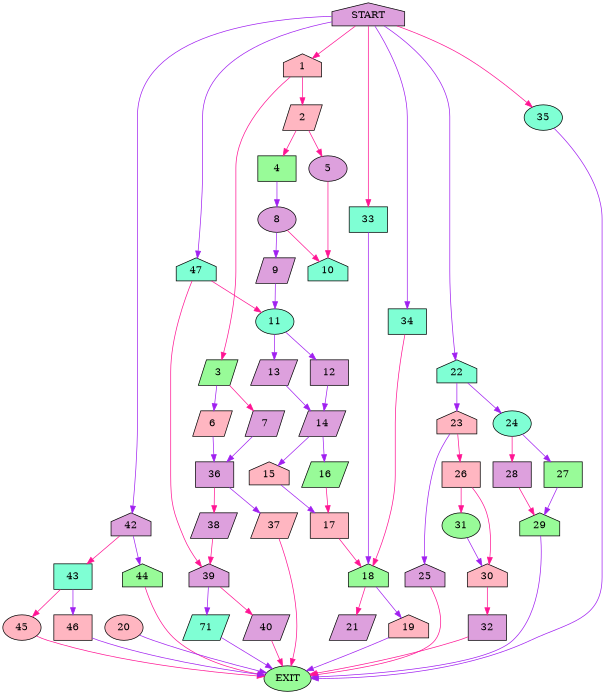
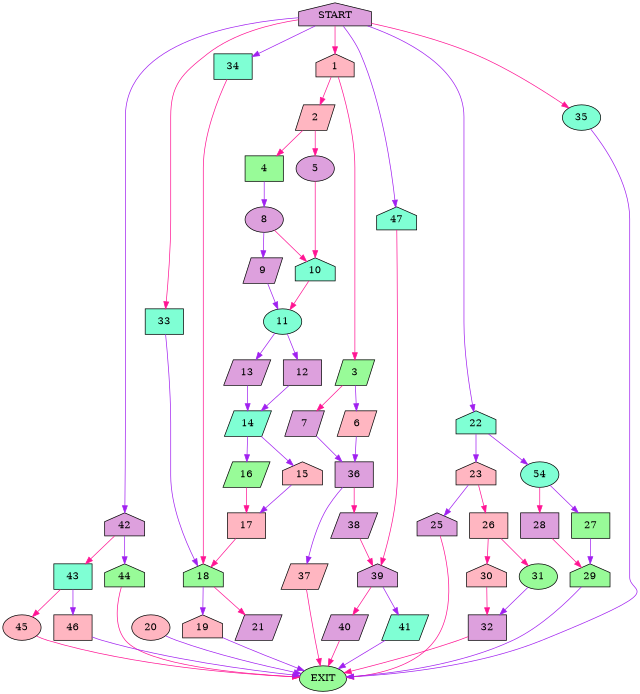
edge "47" -> "11": now "10" -> "11"
node "14": fillcolor plum -> aquamarine
node "24": label "24" -> "54"
edge "31" -> "30": now "31" -> "32"
node "71": label "71" -> "41"
